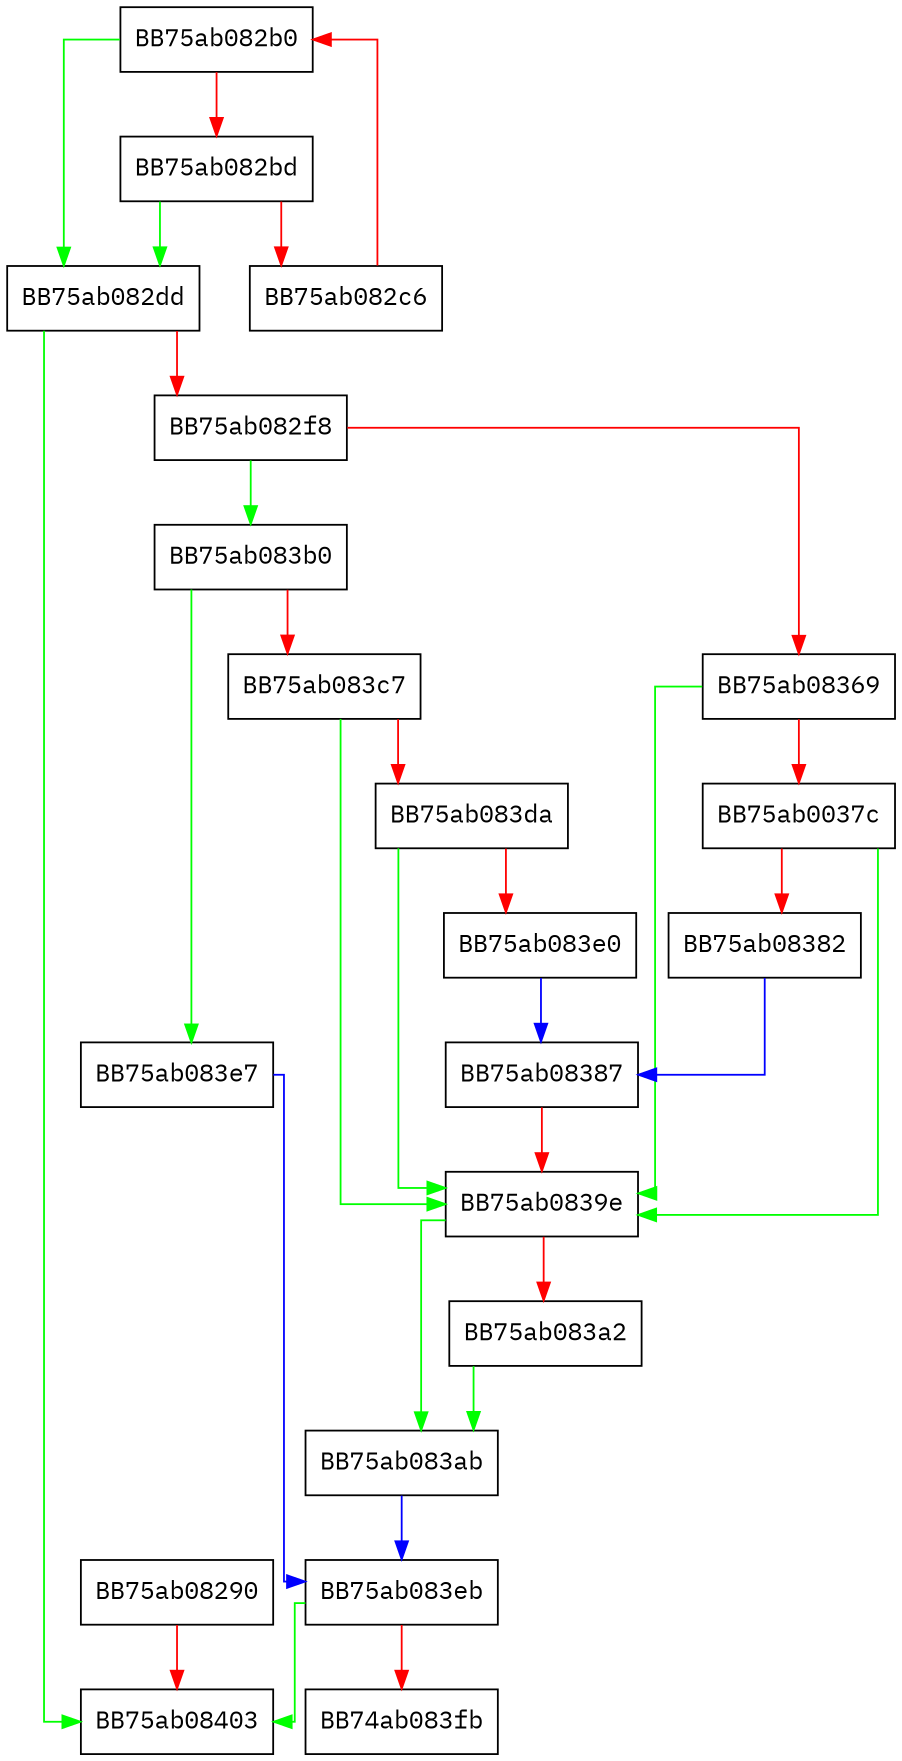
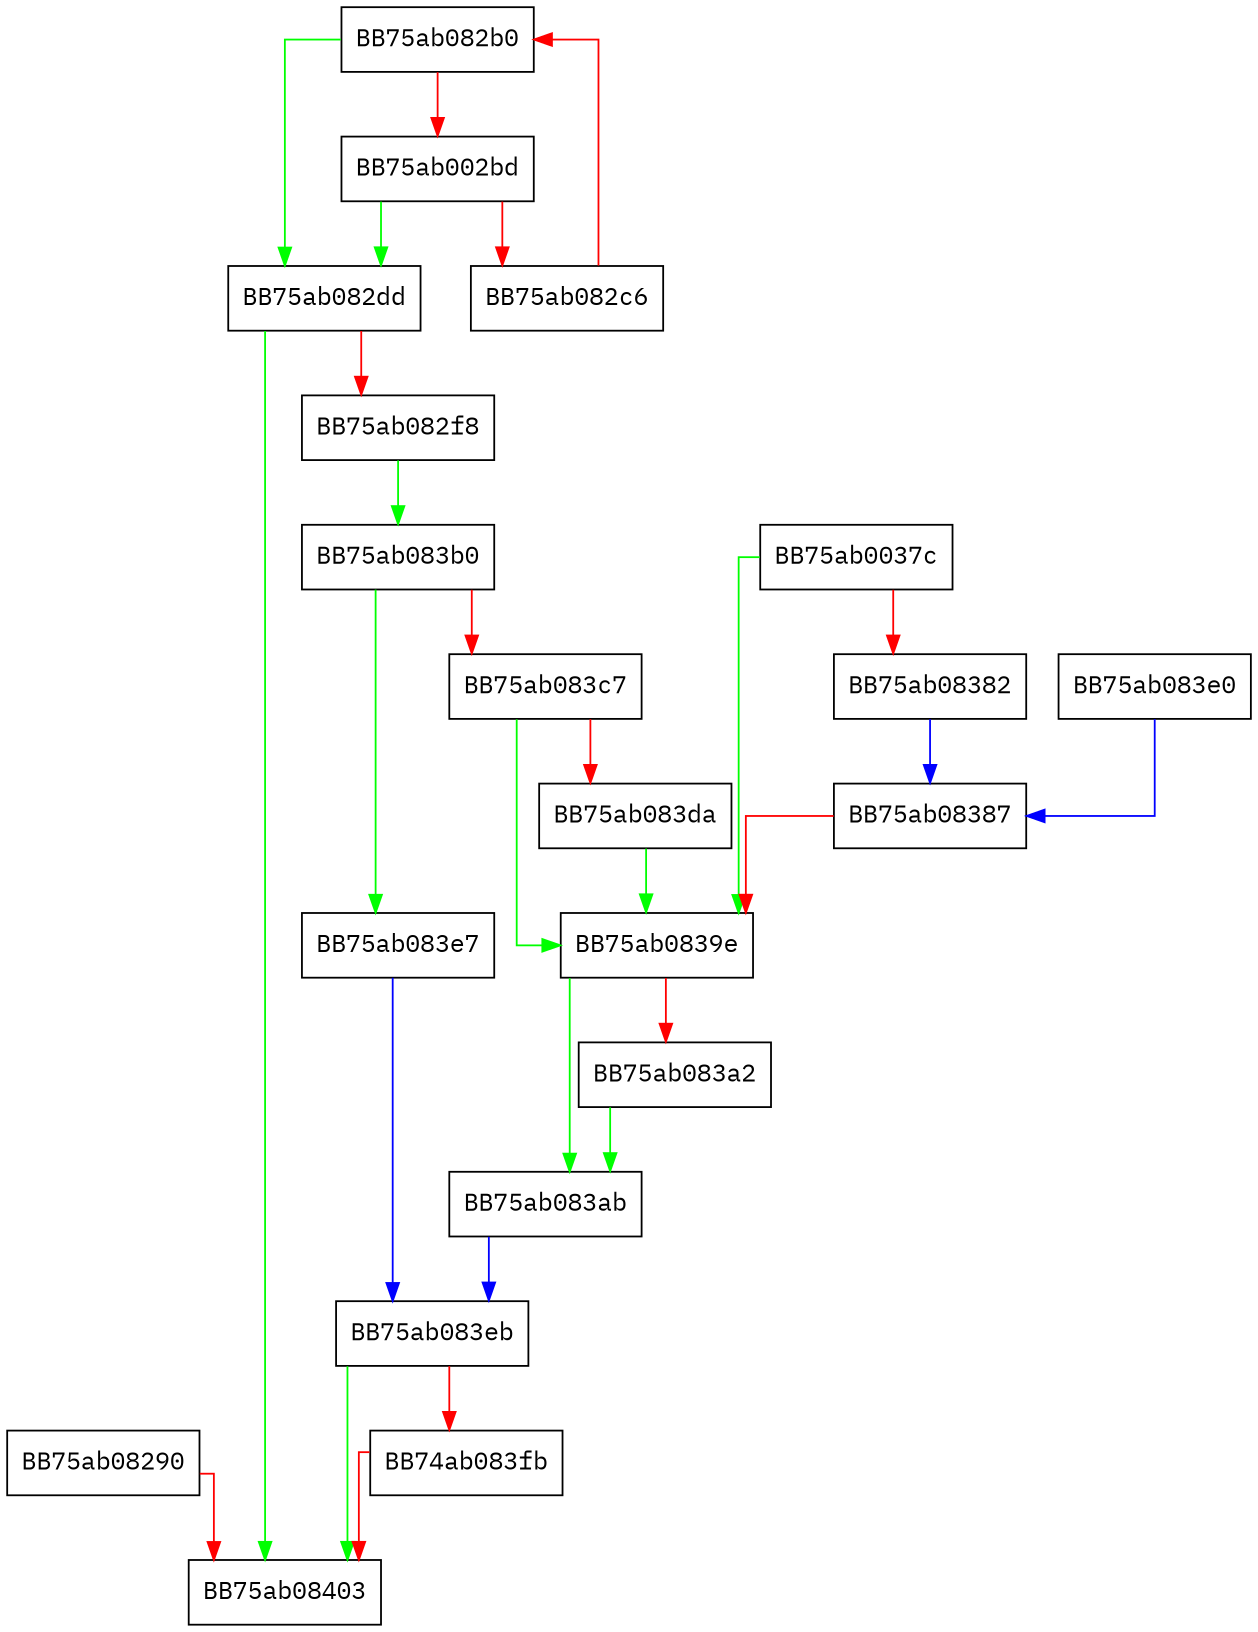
node "BB75ab082bd": label "BB75ab082bd" -> "BB75ab002bd"
node "BB75ab08369": removed
edge "BB75ab083da" -> "BB75ab083e0": removed
edge "BB74ab083fb" -> "BB75ab08403": added
